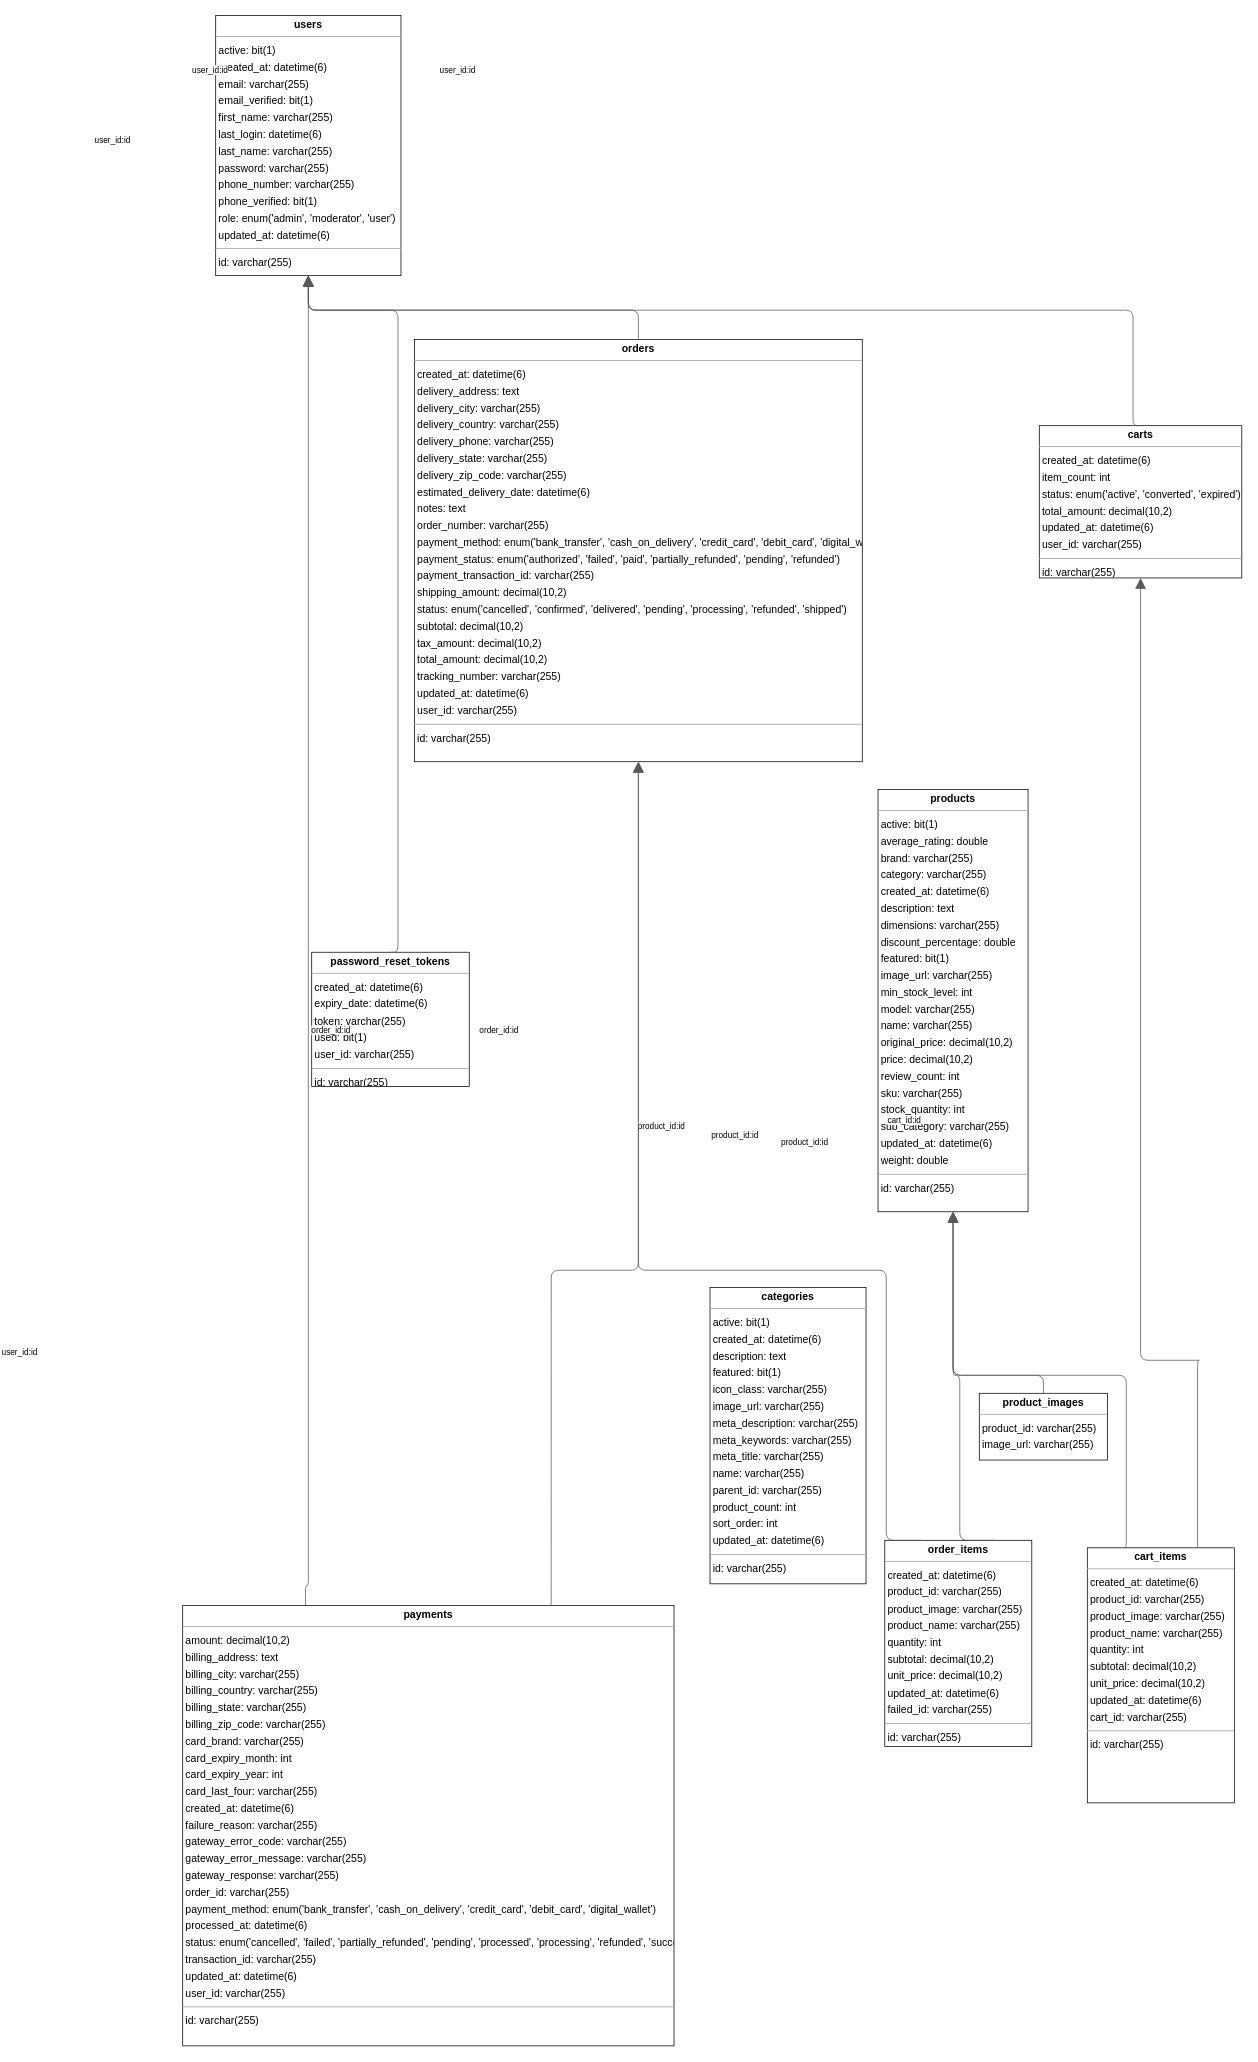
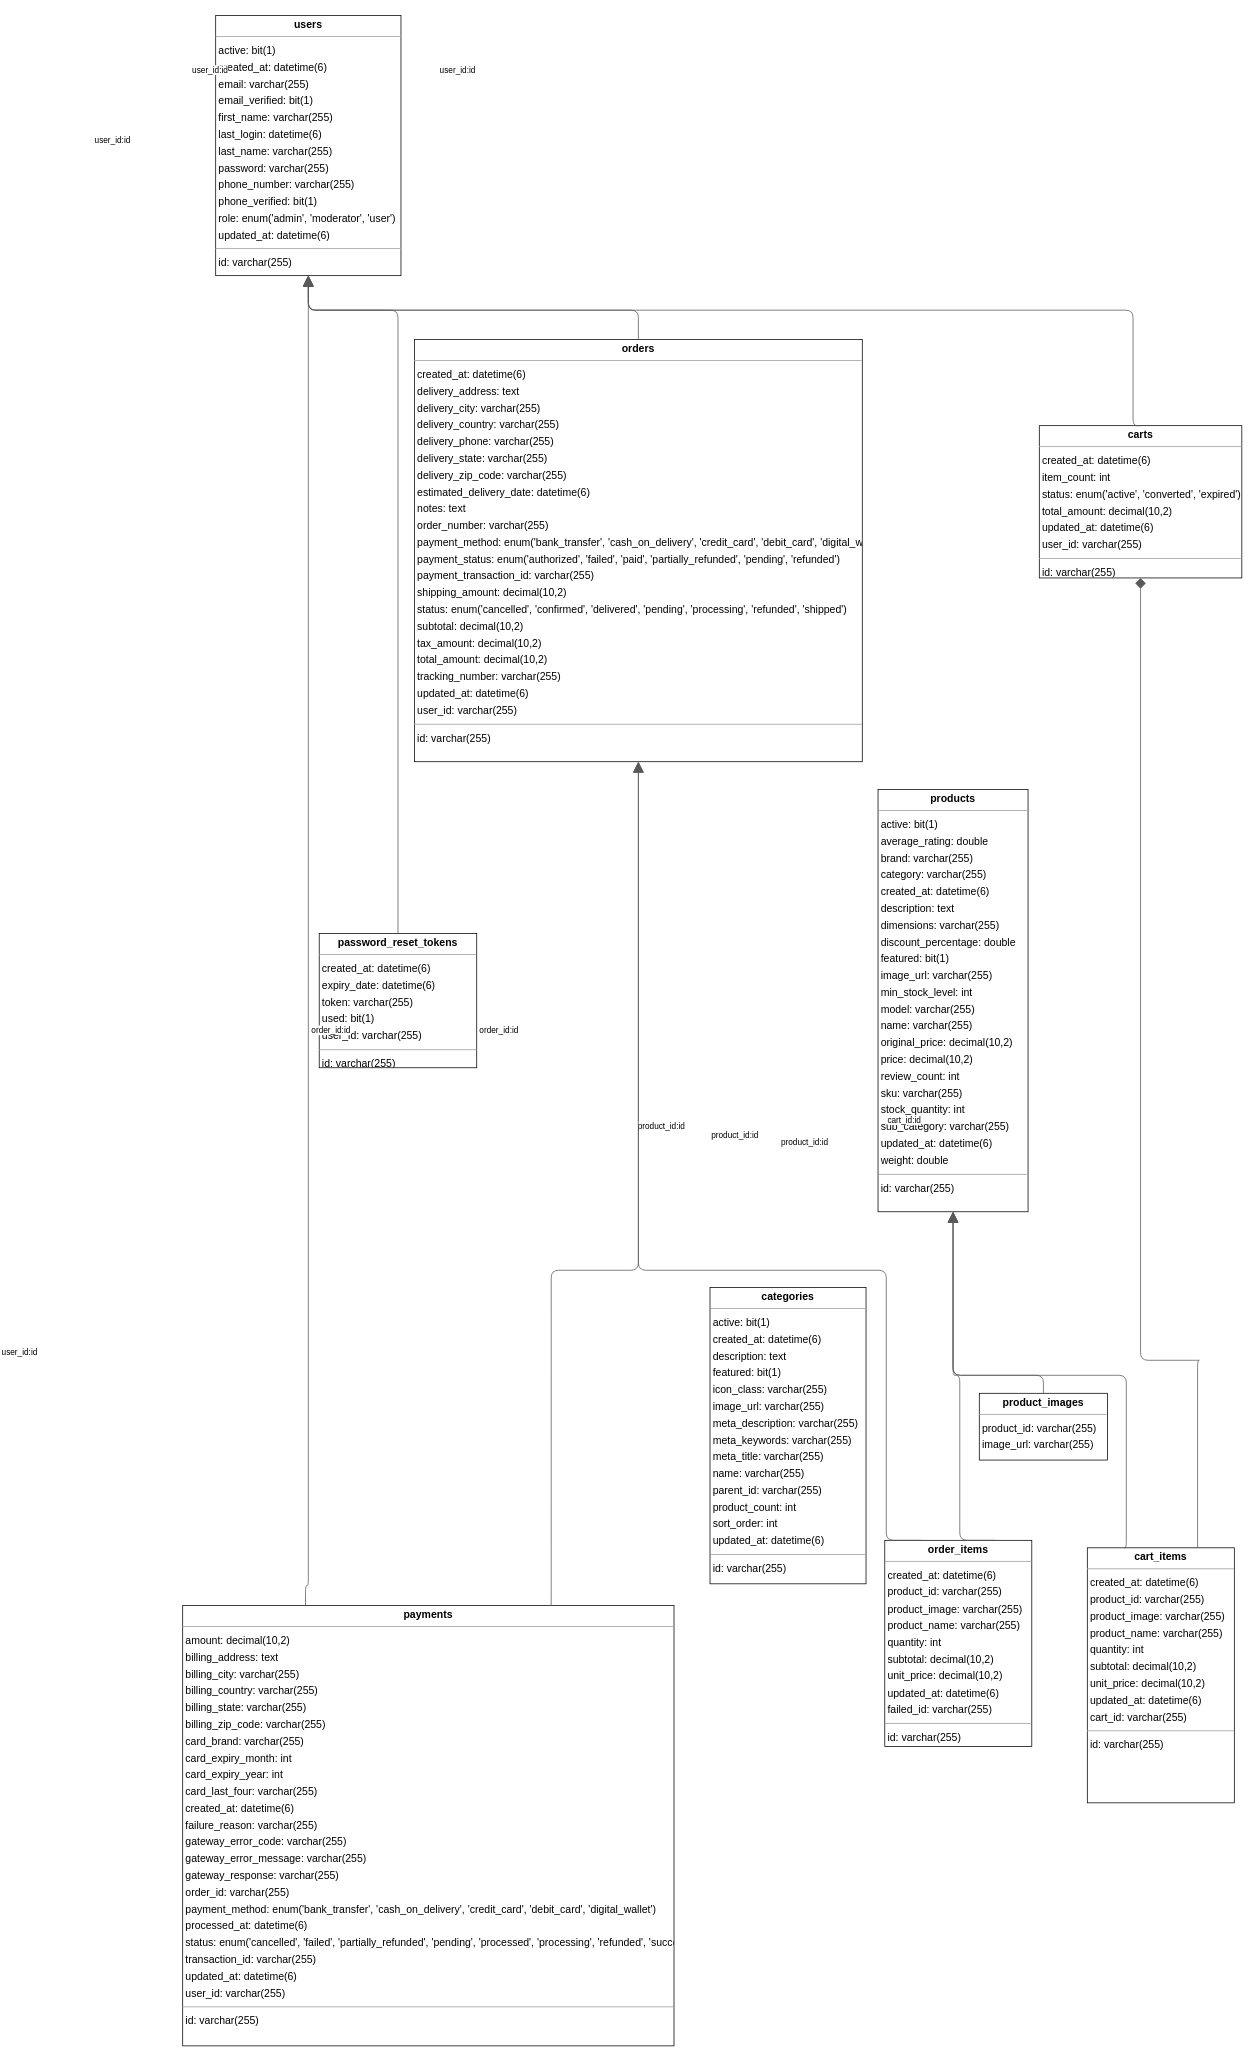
edge "cart_items created_at: datetime(6) product_id: varchar(255) product_image: varchar(255) product_name: varchar(255) quantity: int subtotal: decimal(10,2) unit_price: decimal(10,2) updated_at: datetime(6) cart_id: varchar(255) id: varchar(255)" -> "carts created_at: datetime(6) item_count: int status: enum('active', 'converted', 'expired') total_amount: decimal(10,2) updated_at: datetime(6) user_id: varchar(255) id: varchar(255)": arrowhead block -> diamond
node "password_reset_tokens created_at: datetime(6) expiry_date: datetime(6) token: varchar(255) used: bit(1) user_id: varchar(255) id: varchar(255)": moved (390, 1019) -> (398, 1001)
